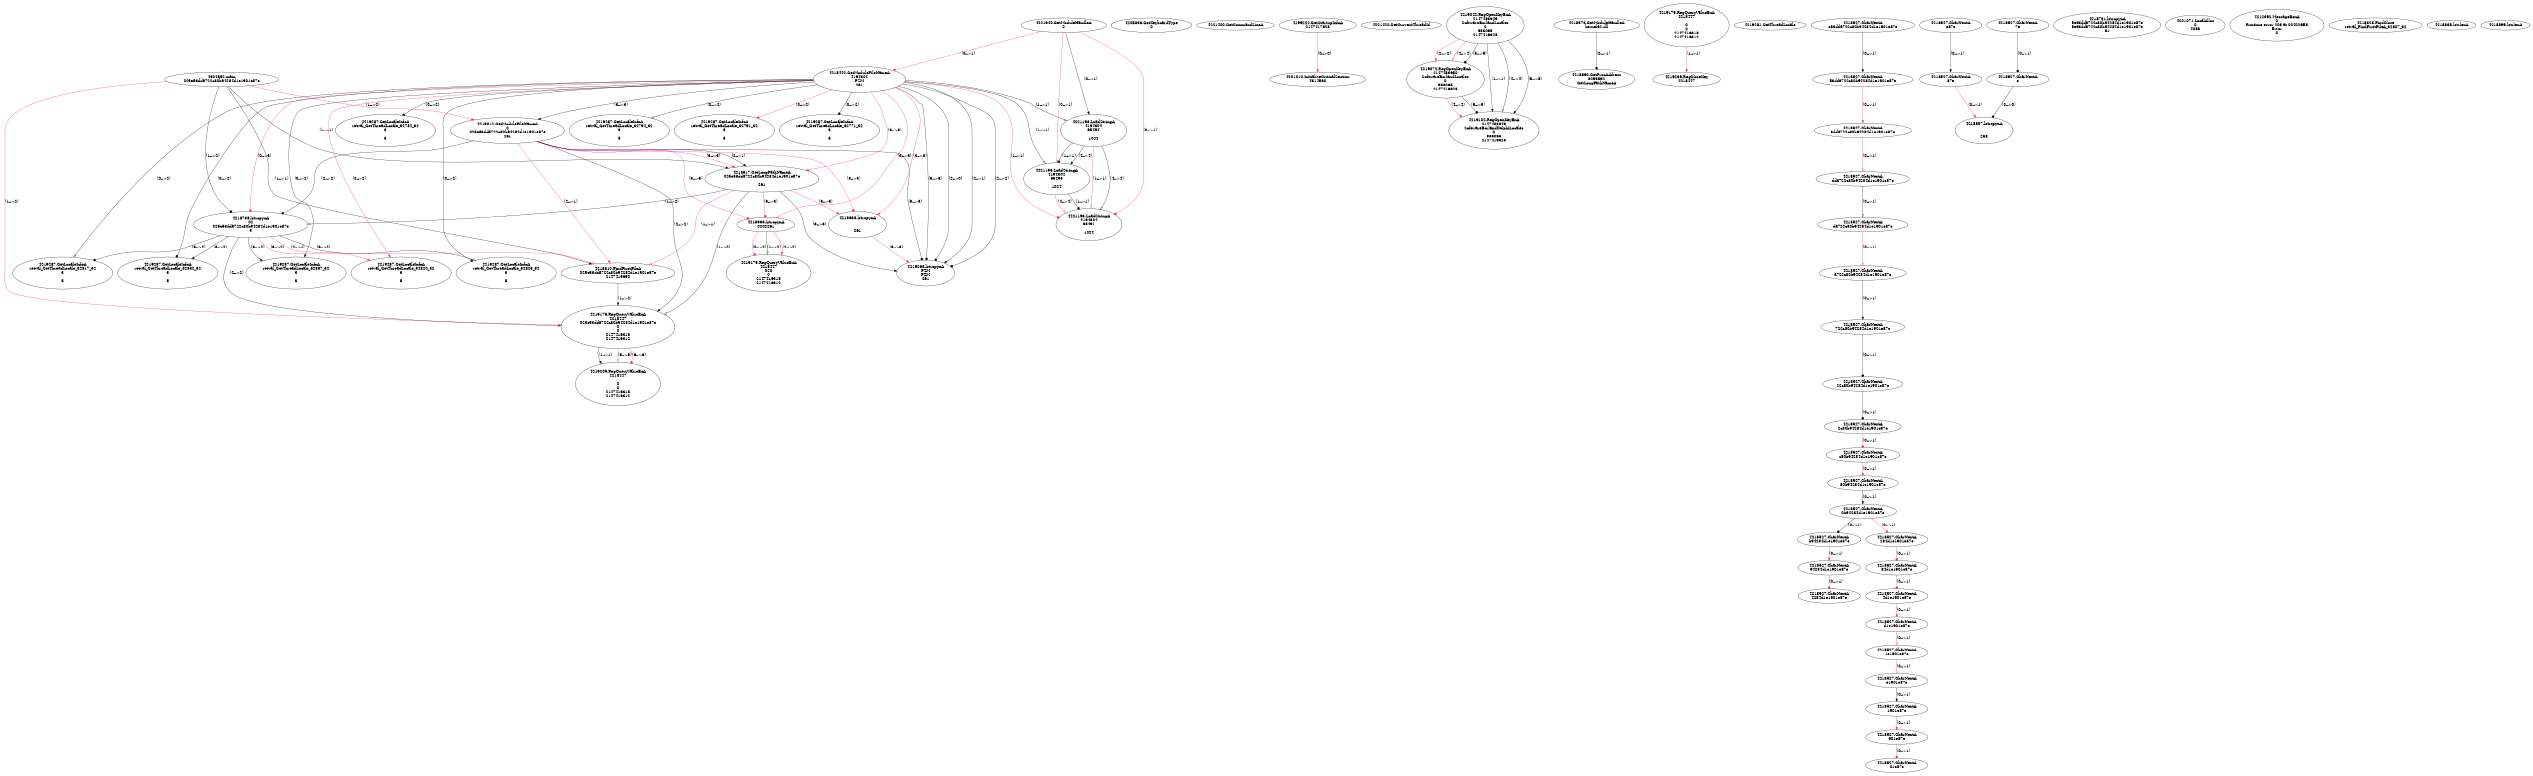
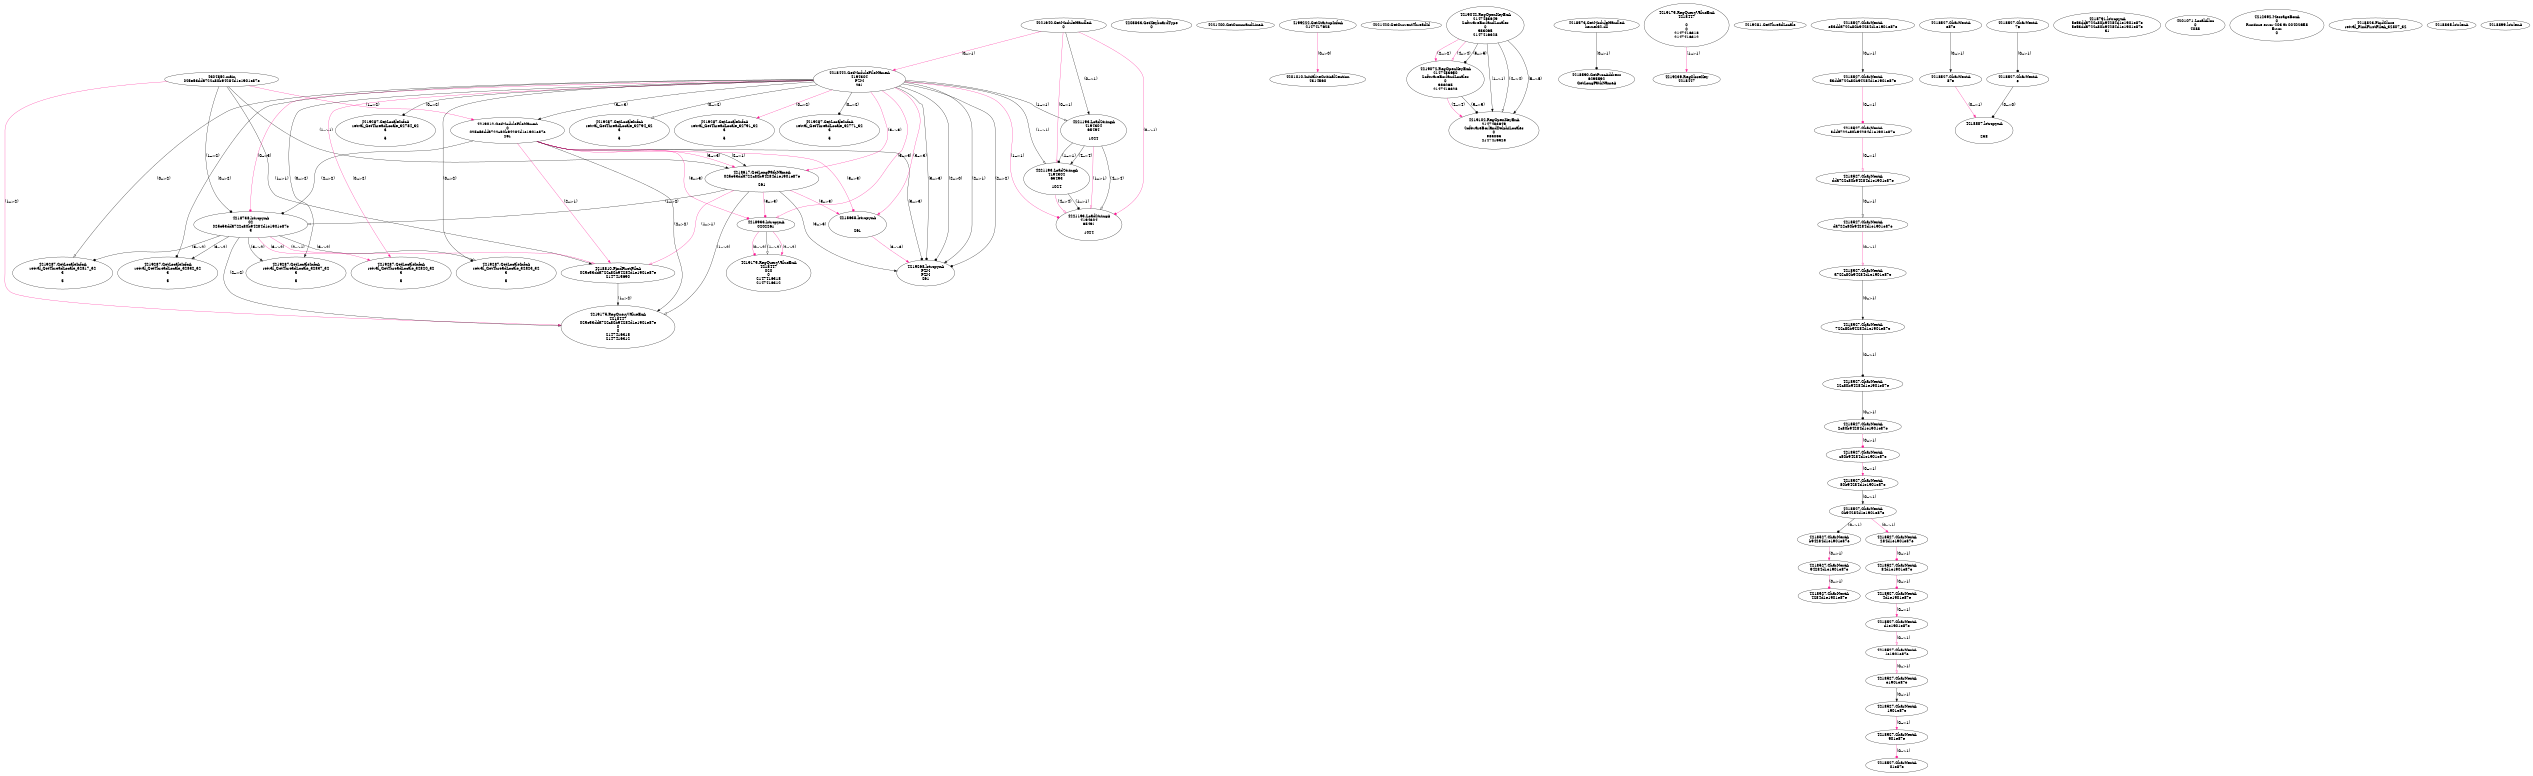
edge "4218527.CharNextA 53dda722c80b94284d1e1901e87e" -> "4218527.CharNextA 3dda722c80b94284d1e1901e87e": arrowhead normal -> dot
node "4219205.RegQueryValueExA 4218447 0 0 2147416318 2147416312": removed
